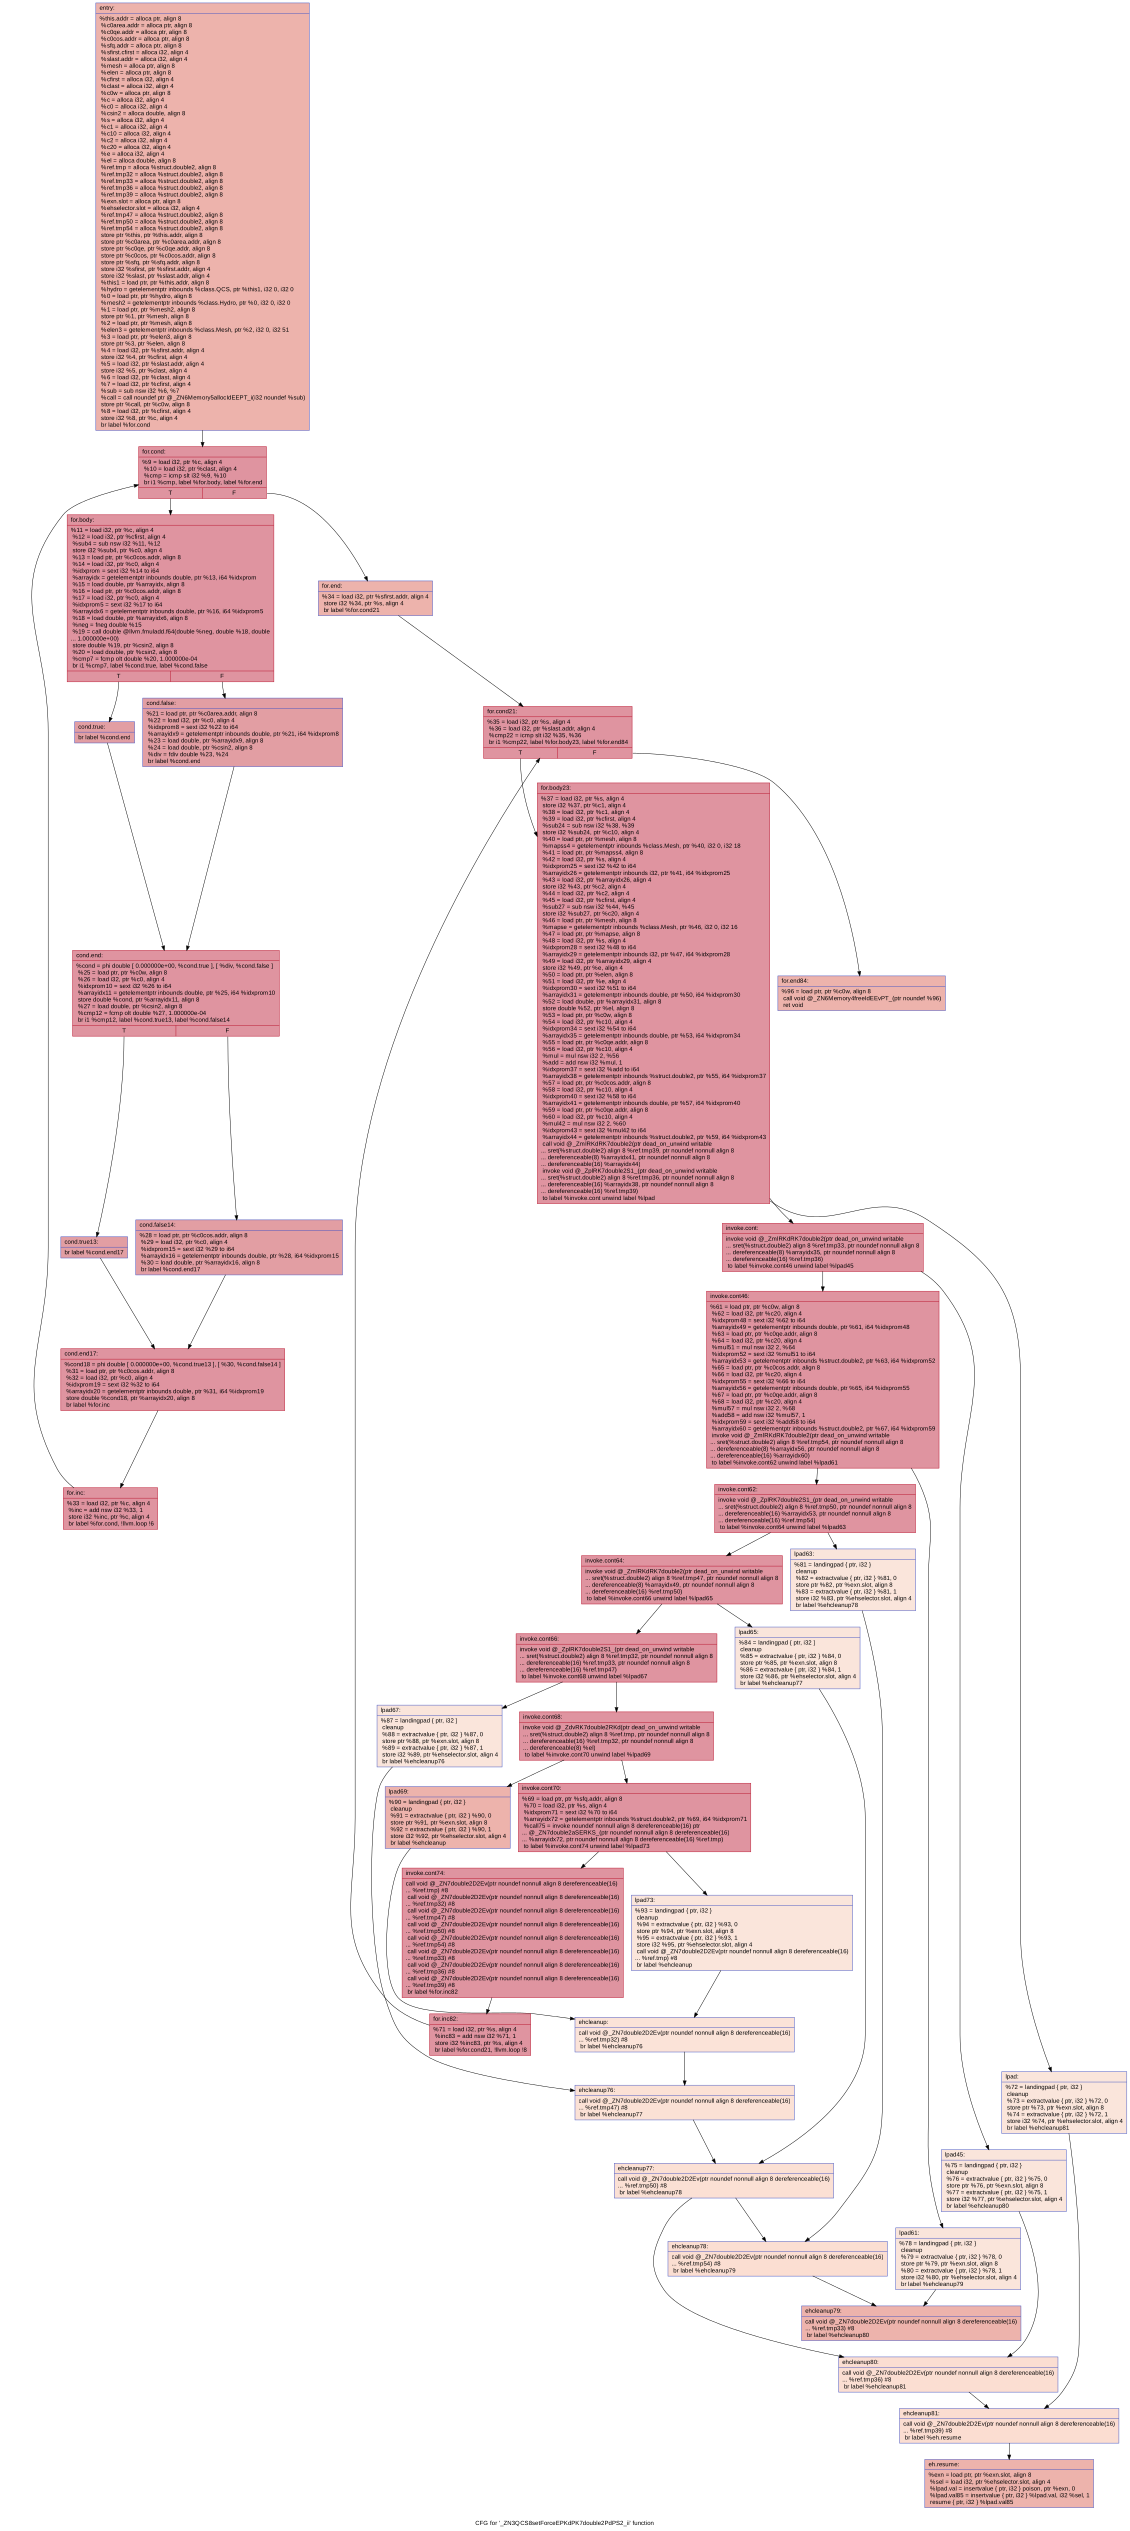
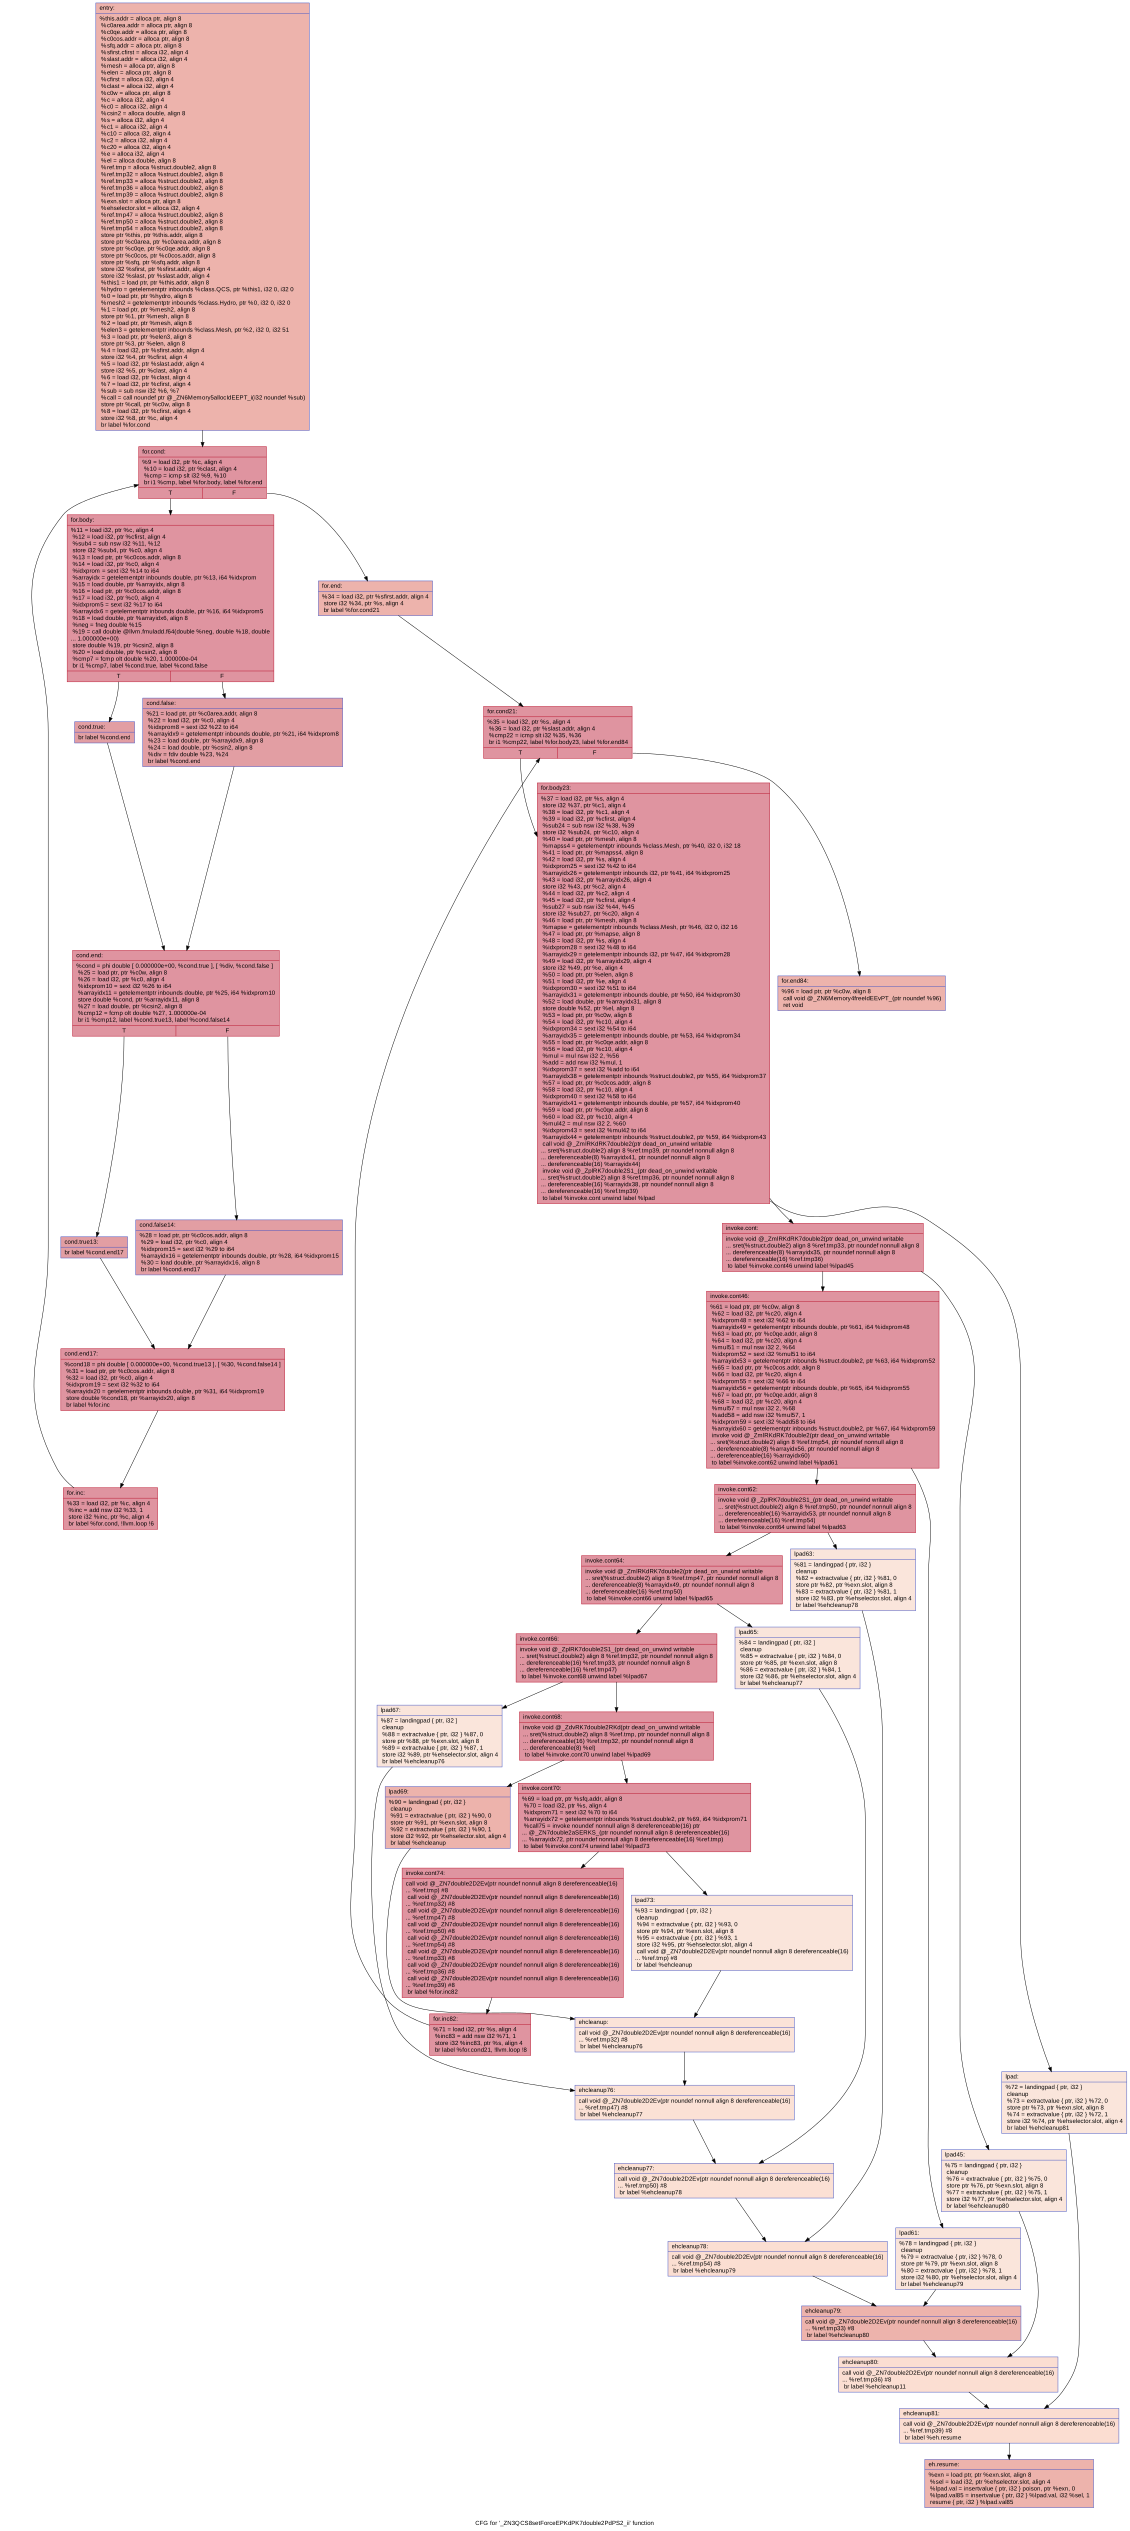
edge "ehcleanup77:" -> "ehcleanup80:": now "ehcleanup79:" -> "ehcleanup80:"
node "ehcleanup80:": text "br label %ehcleanup81" -> "br label %ehcleanup11"
